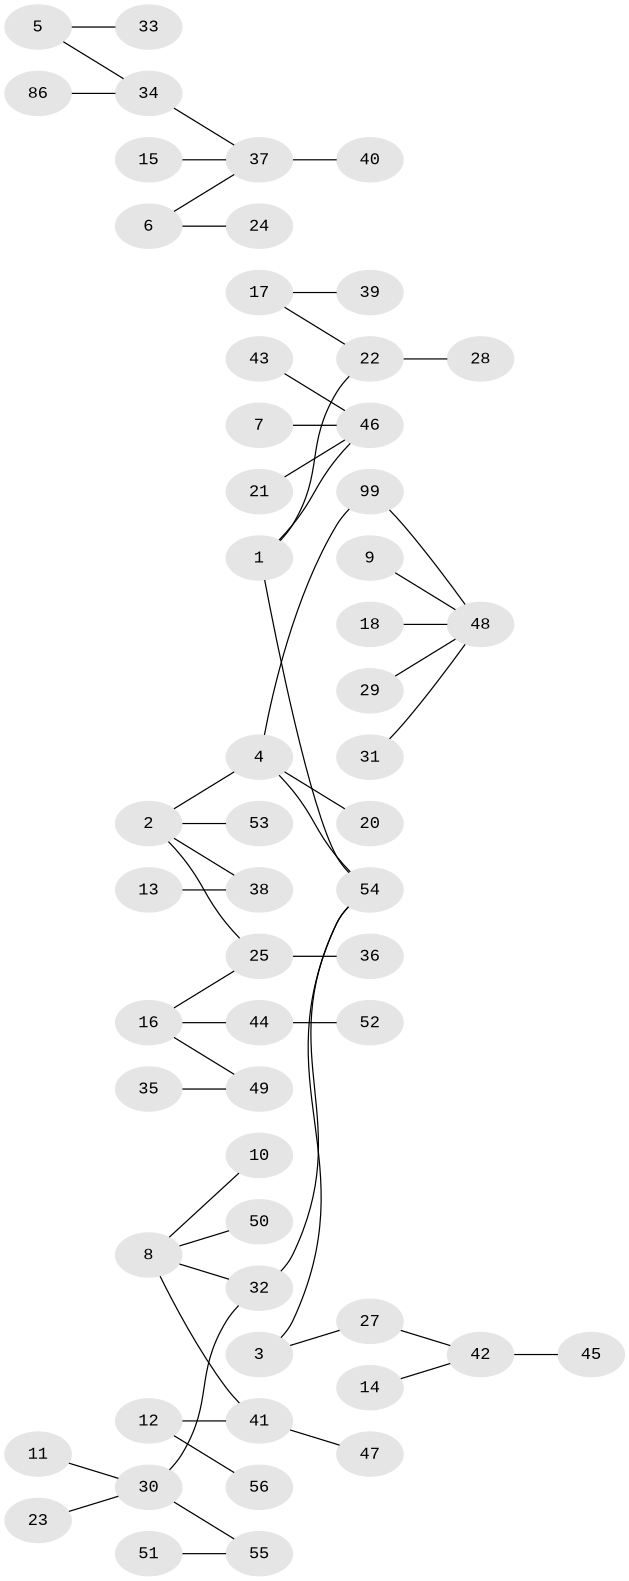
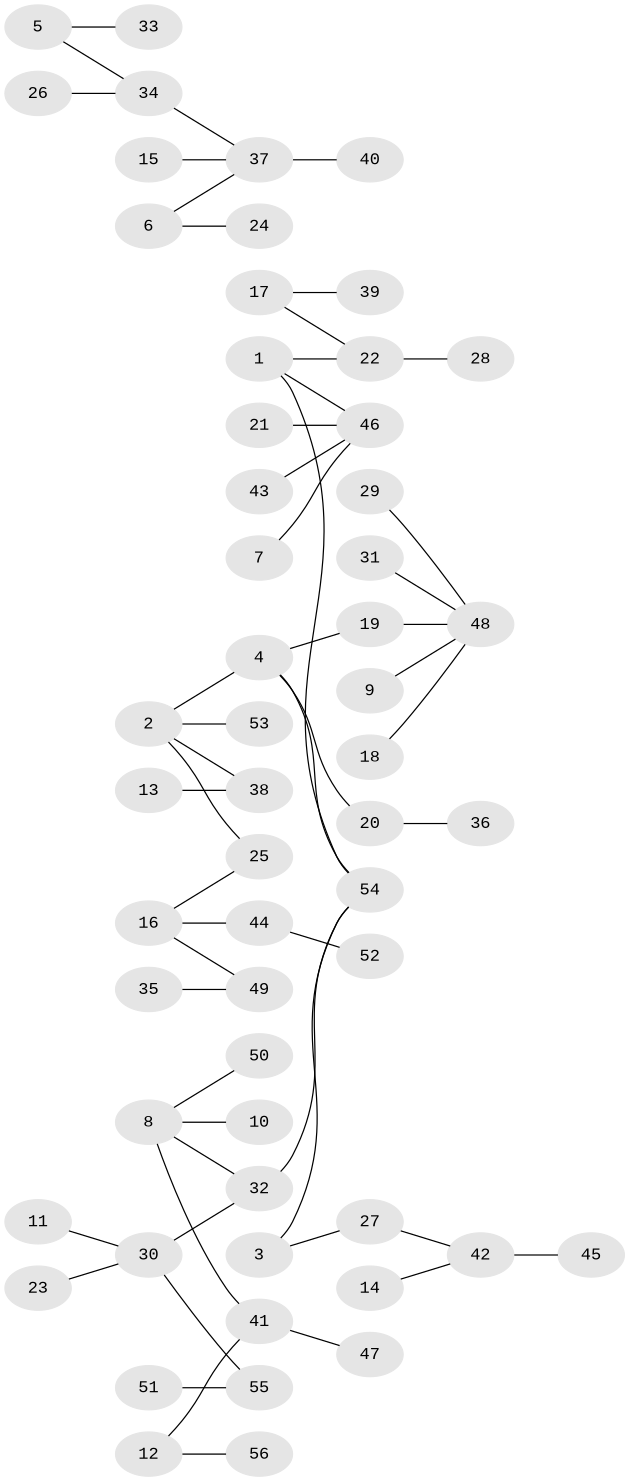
node "86": label "86" -> "26"
node "99": label "99" -> "19"
edge "25" -- "36": now "20" -- "36"
